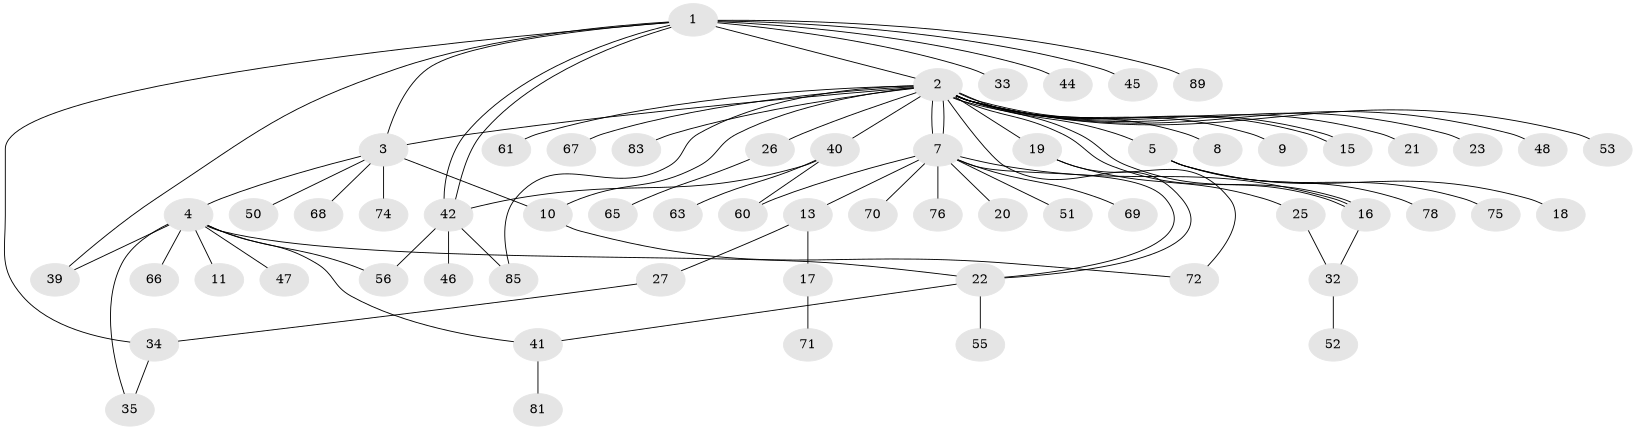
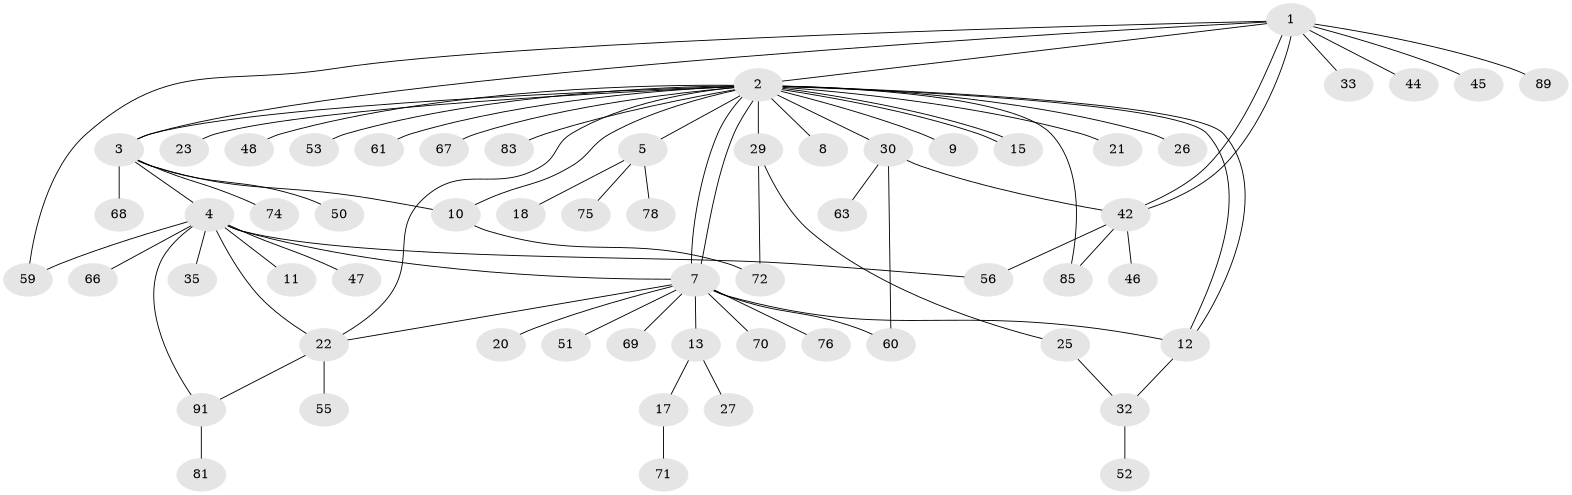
node "40": label "40" -> "30"
node "19": label "19" -> "29"
node "65": removed
node "16": label "16" -> "12"
edge "4" -- "7": added
node "39": label "39" -> "59"
node "34": removed
node "41": label "41" -> "91"
